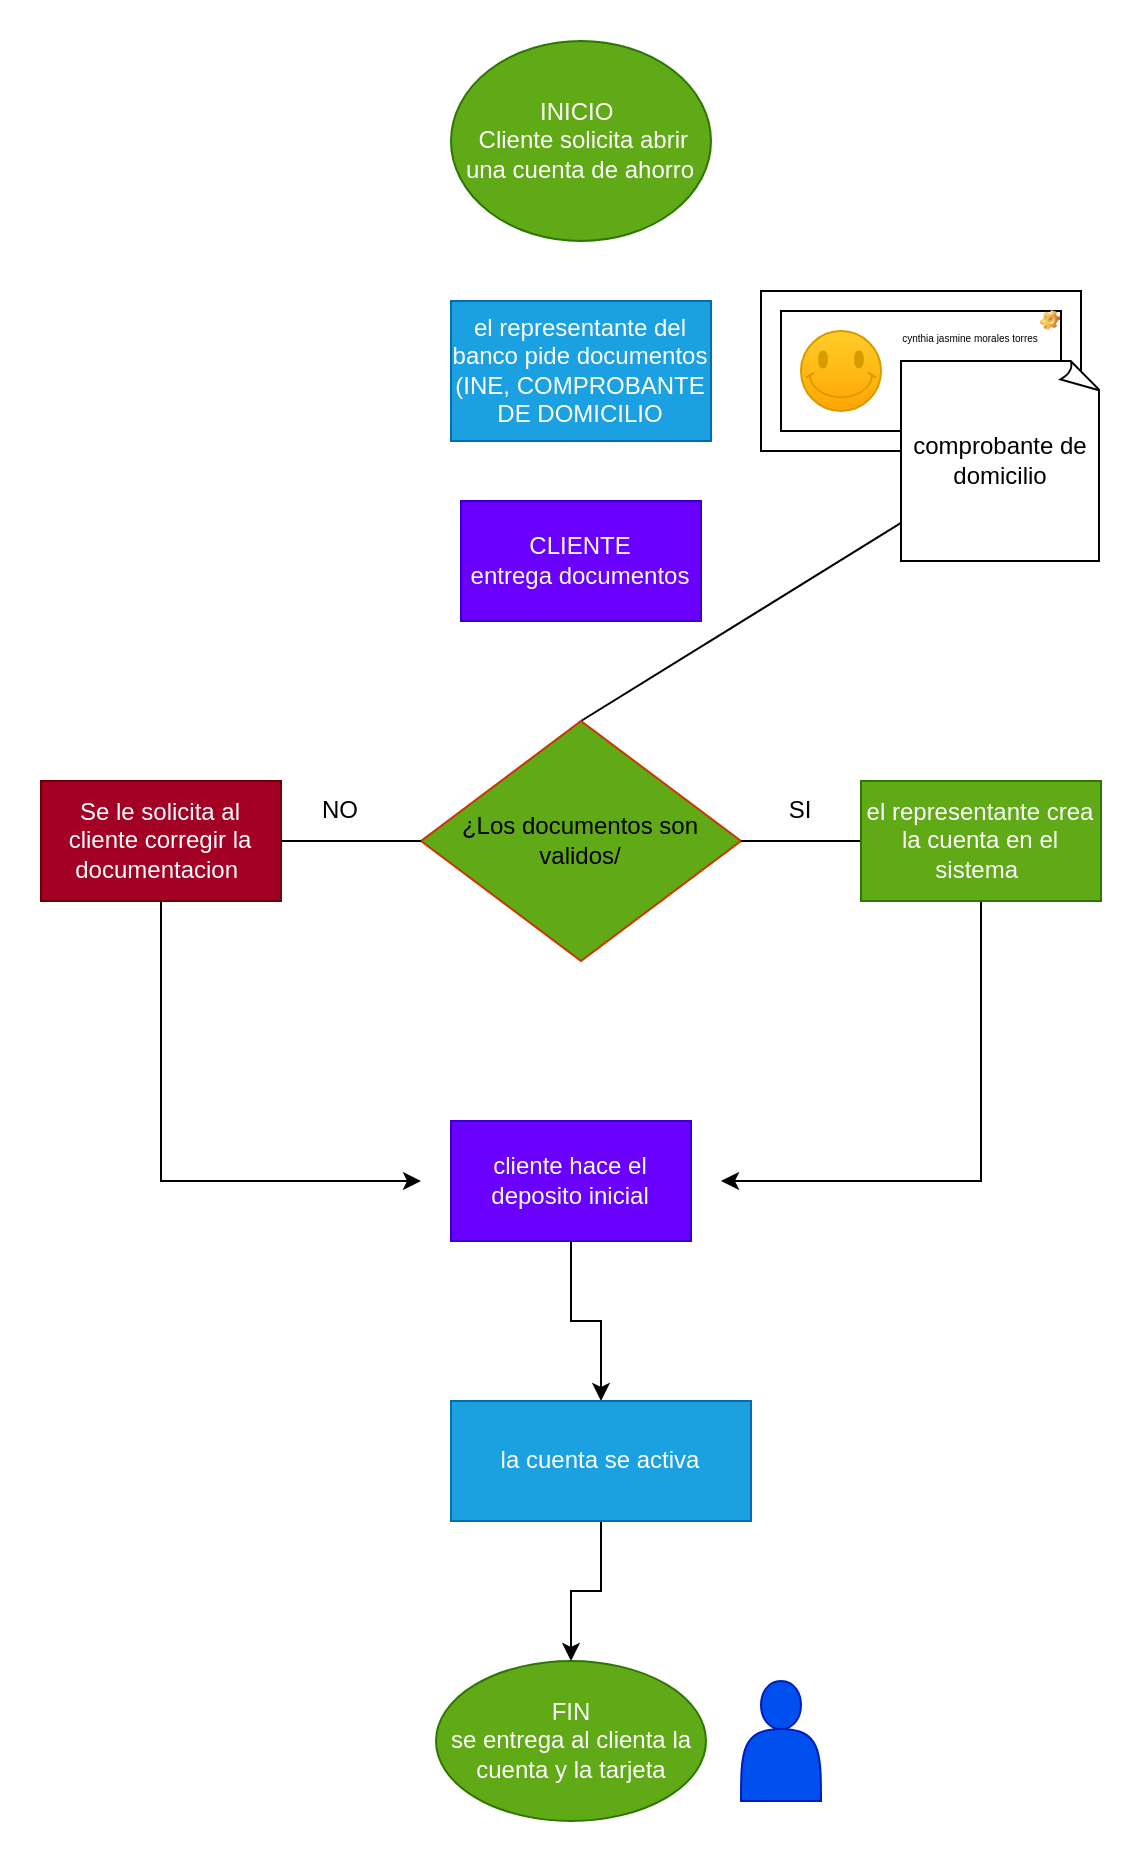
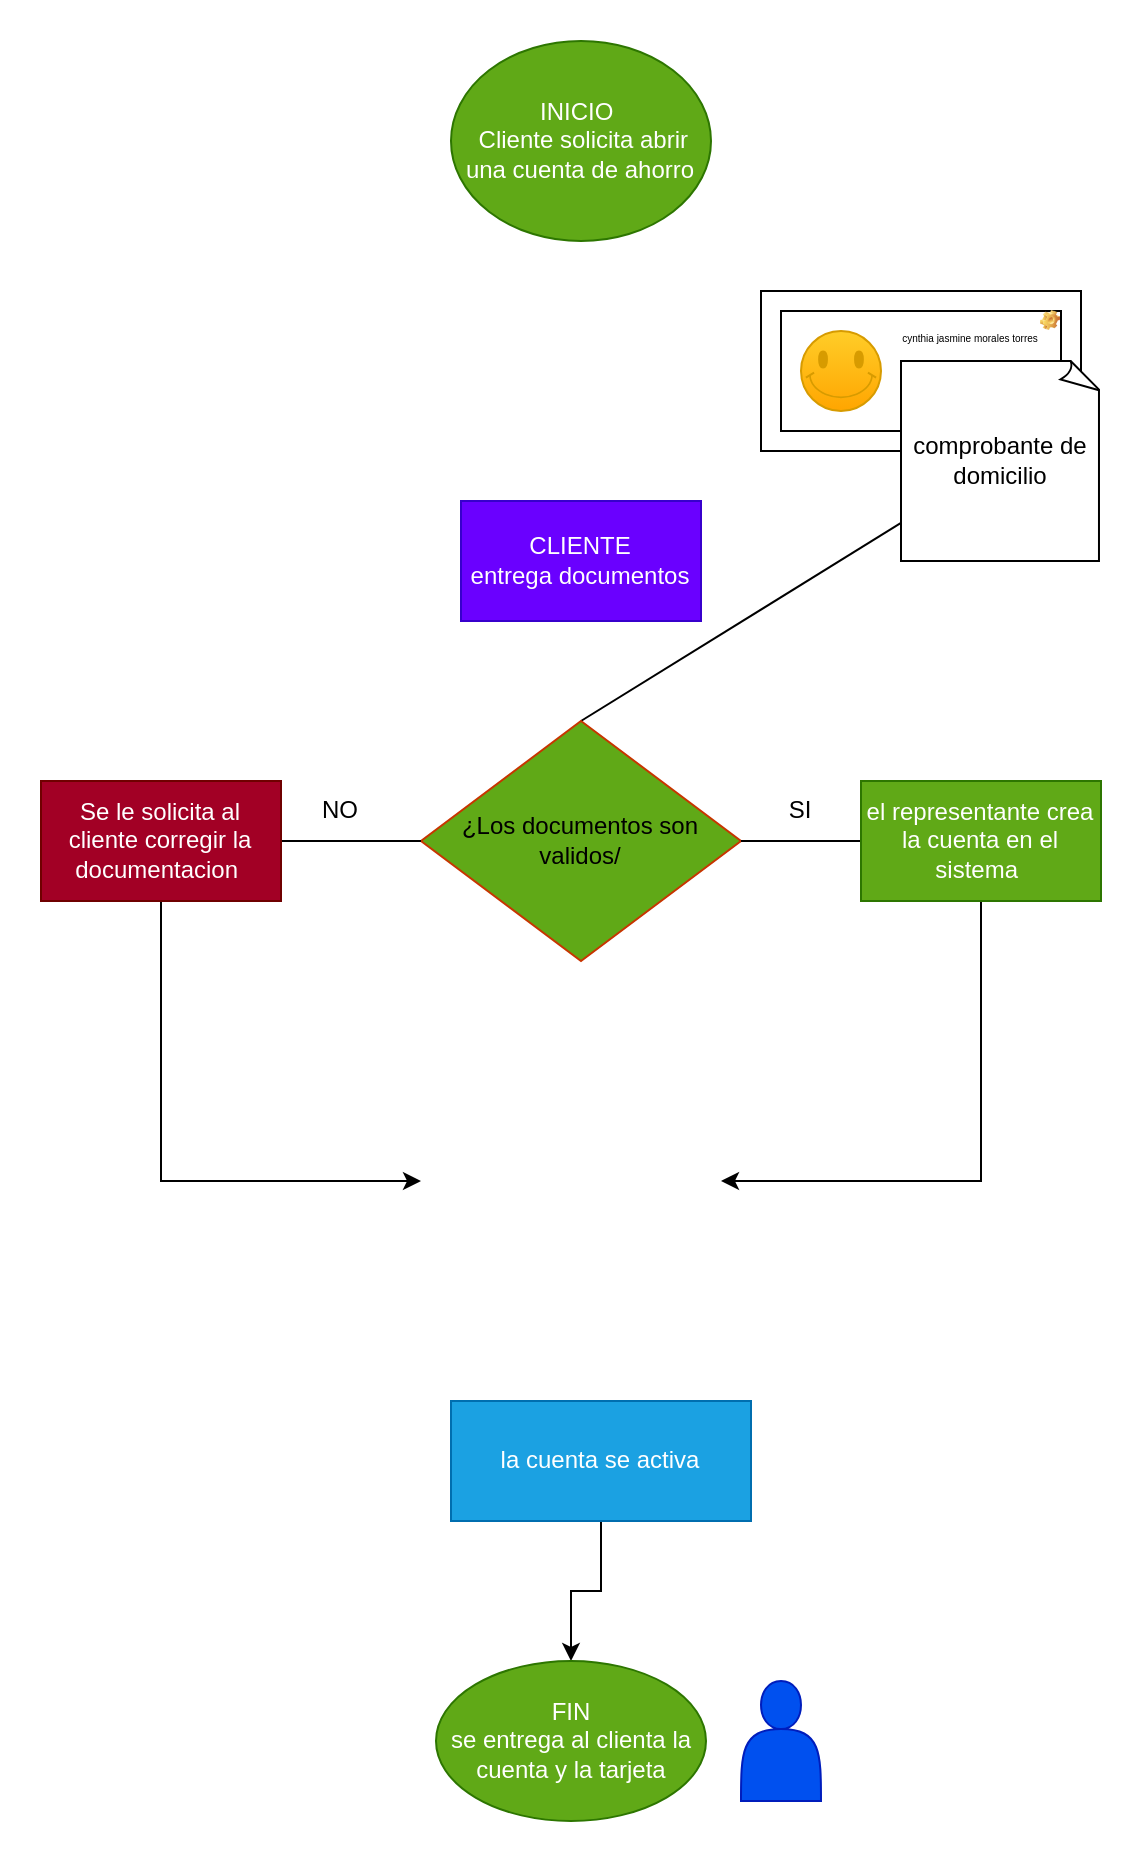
node "el representante del banco pide documentos (INE, COMPROBANTE DE DOMICILIO": removed
node "cliente hace el deposito inicial": removed
edge "cliente hace el deposito inicial" -> "la cuenta se activa": removed
